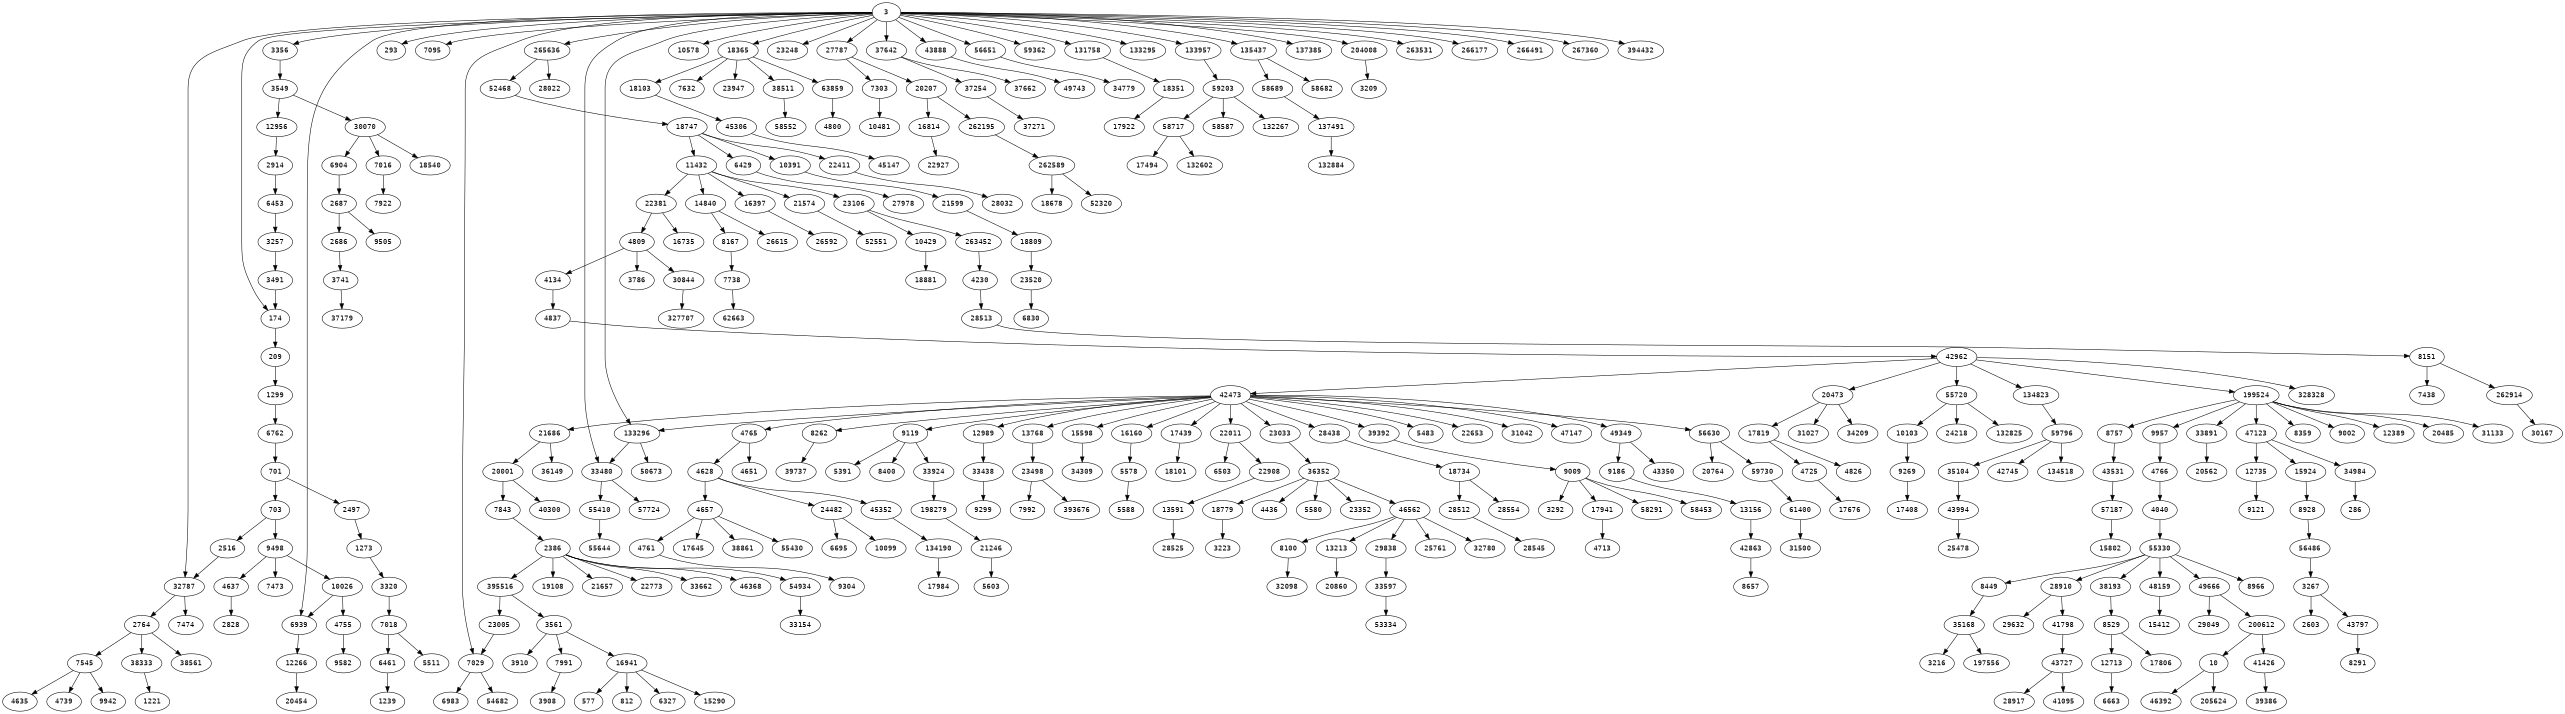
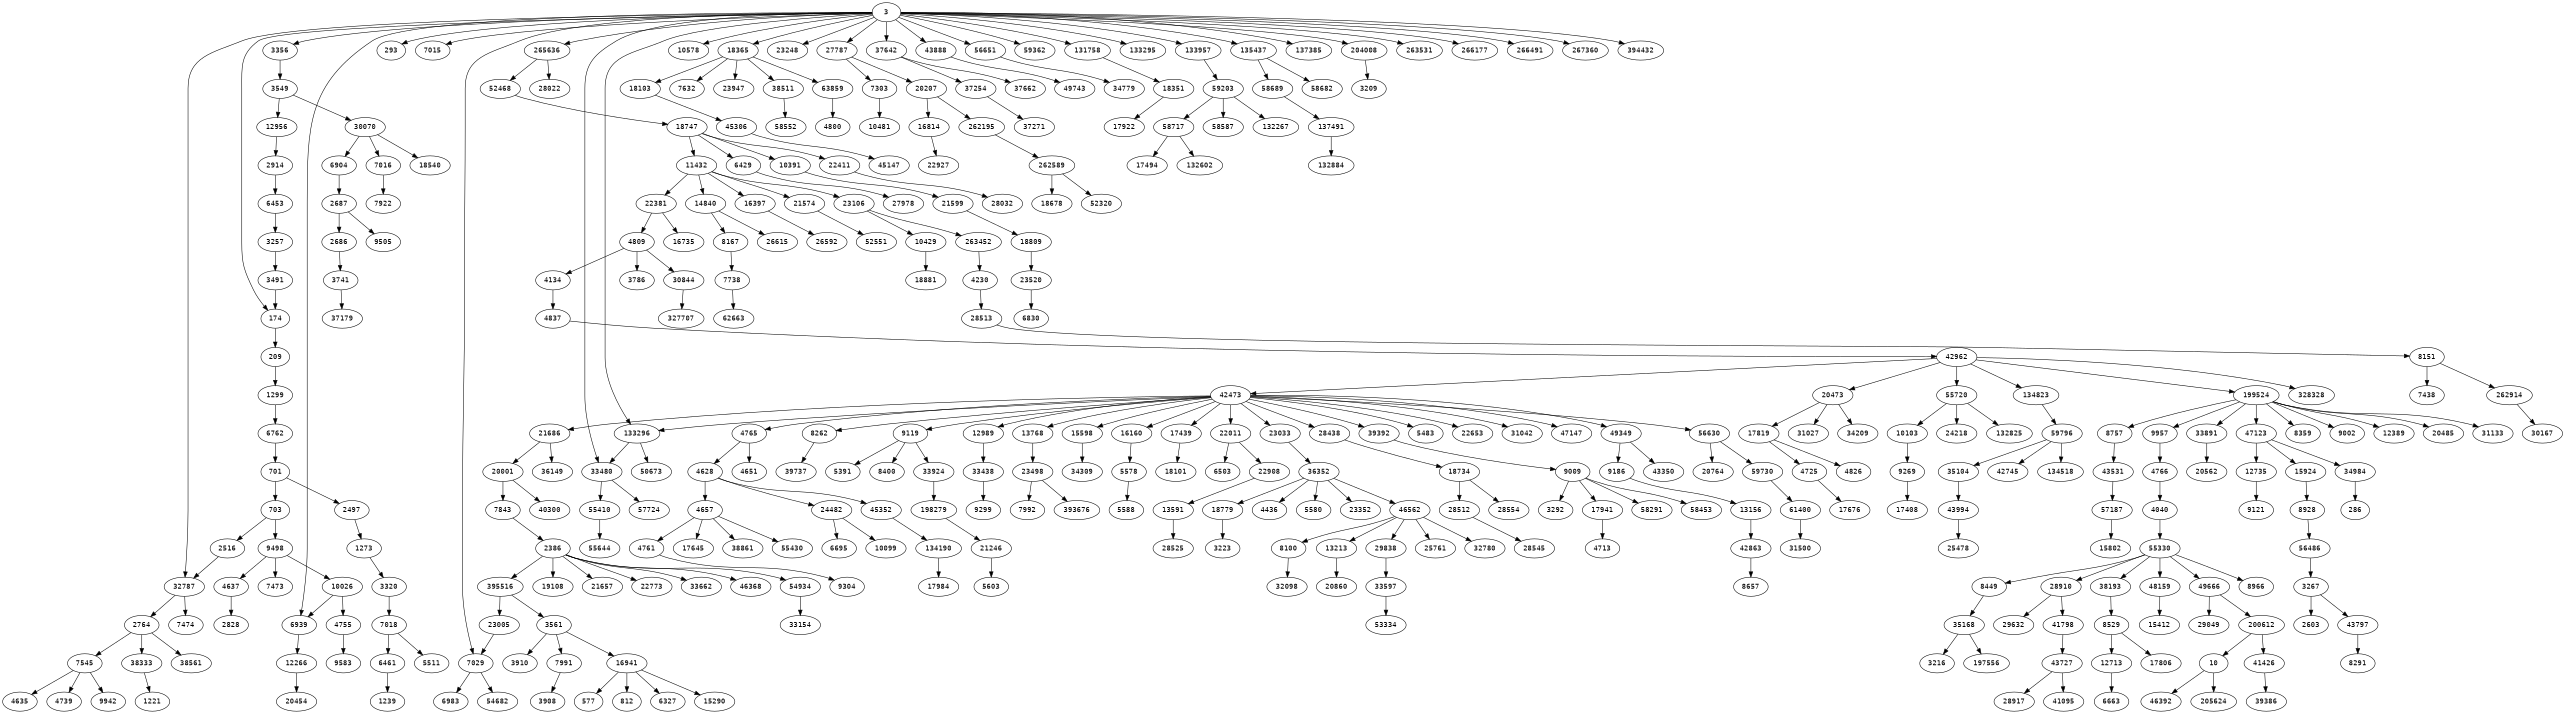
node "7095": label "7095" -> "7015"
node "9582": label "9582" -> "9583"
